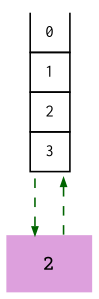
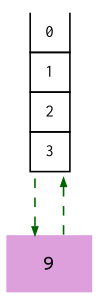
node "2": label "2" -> "9"
